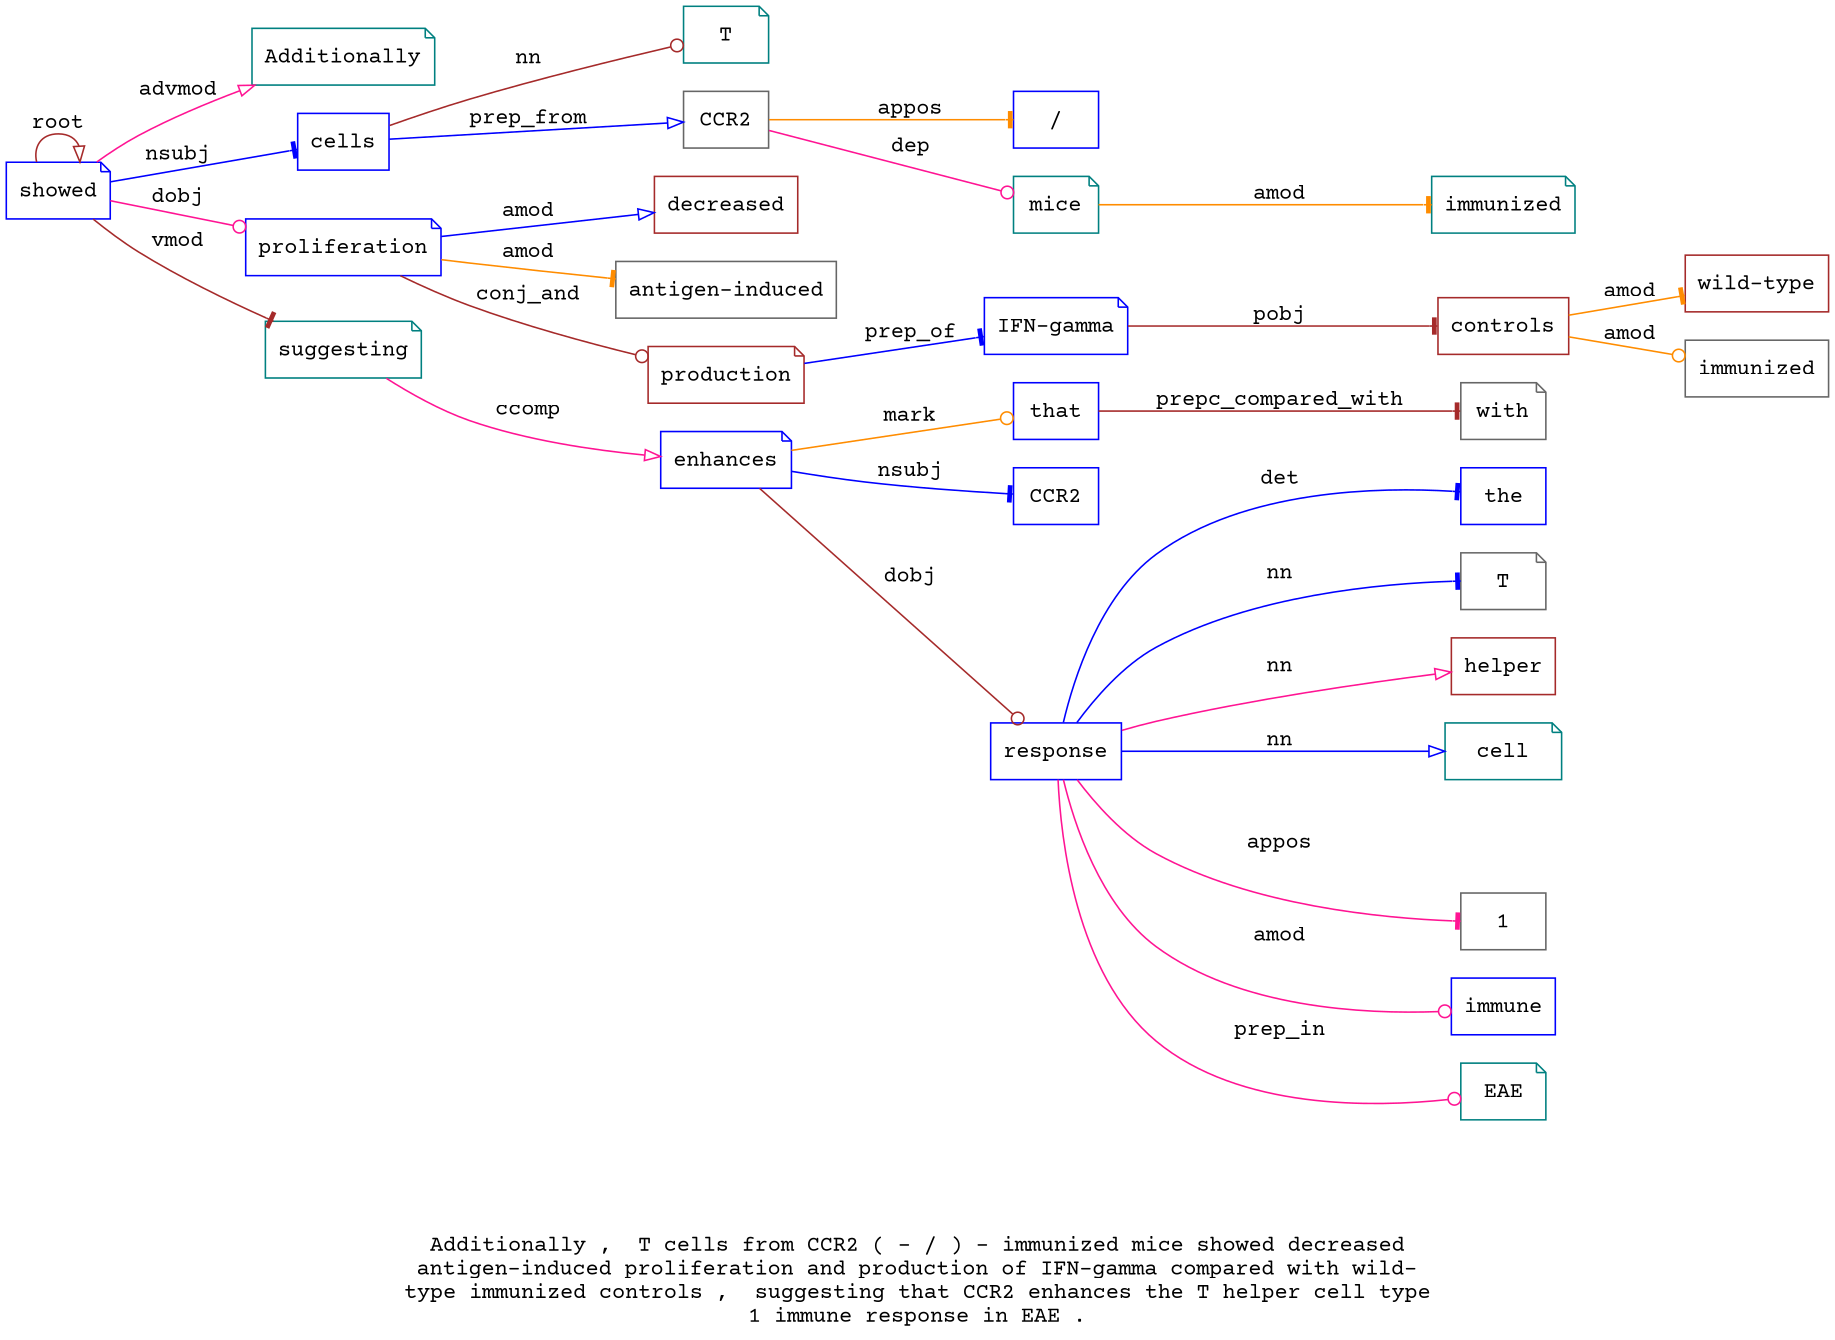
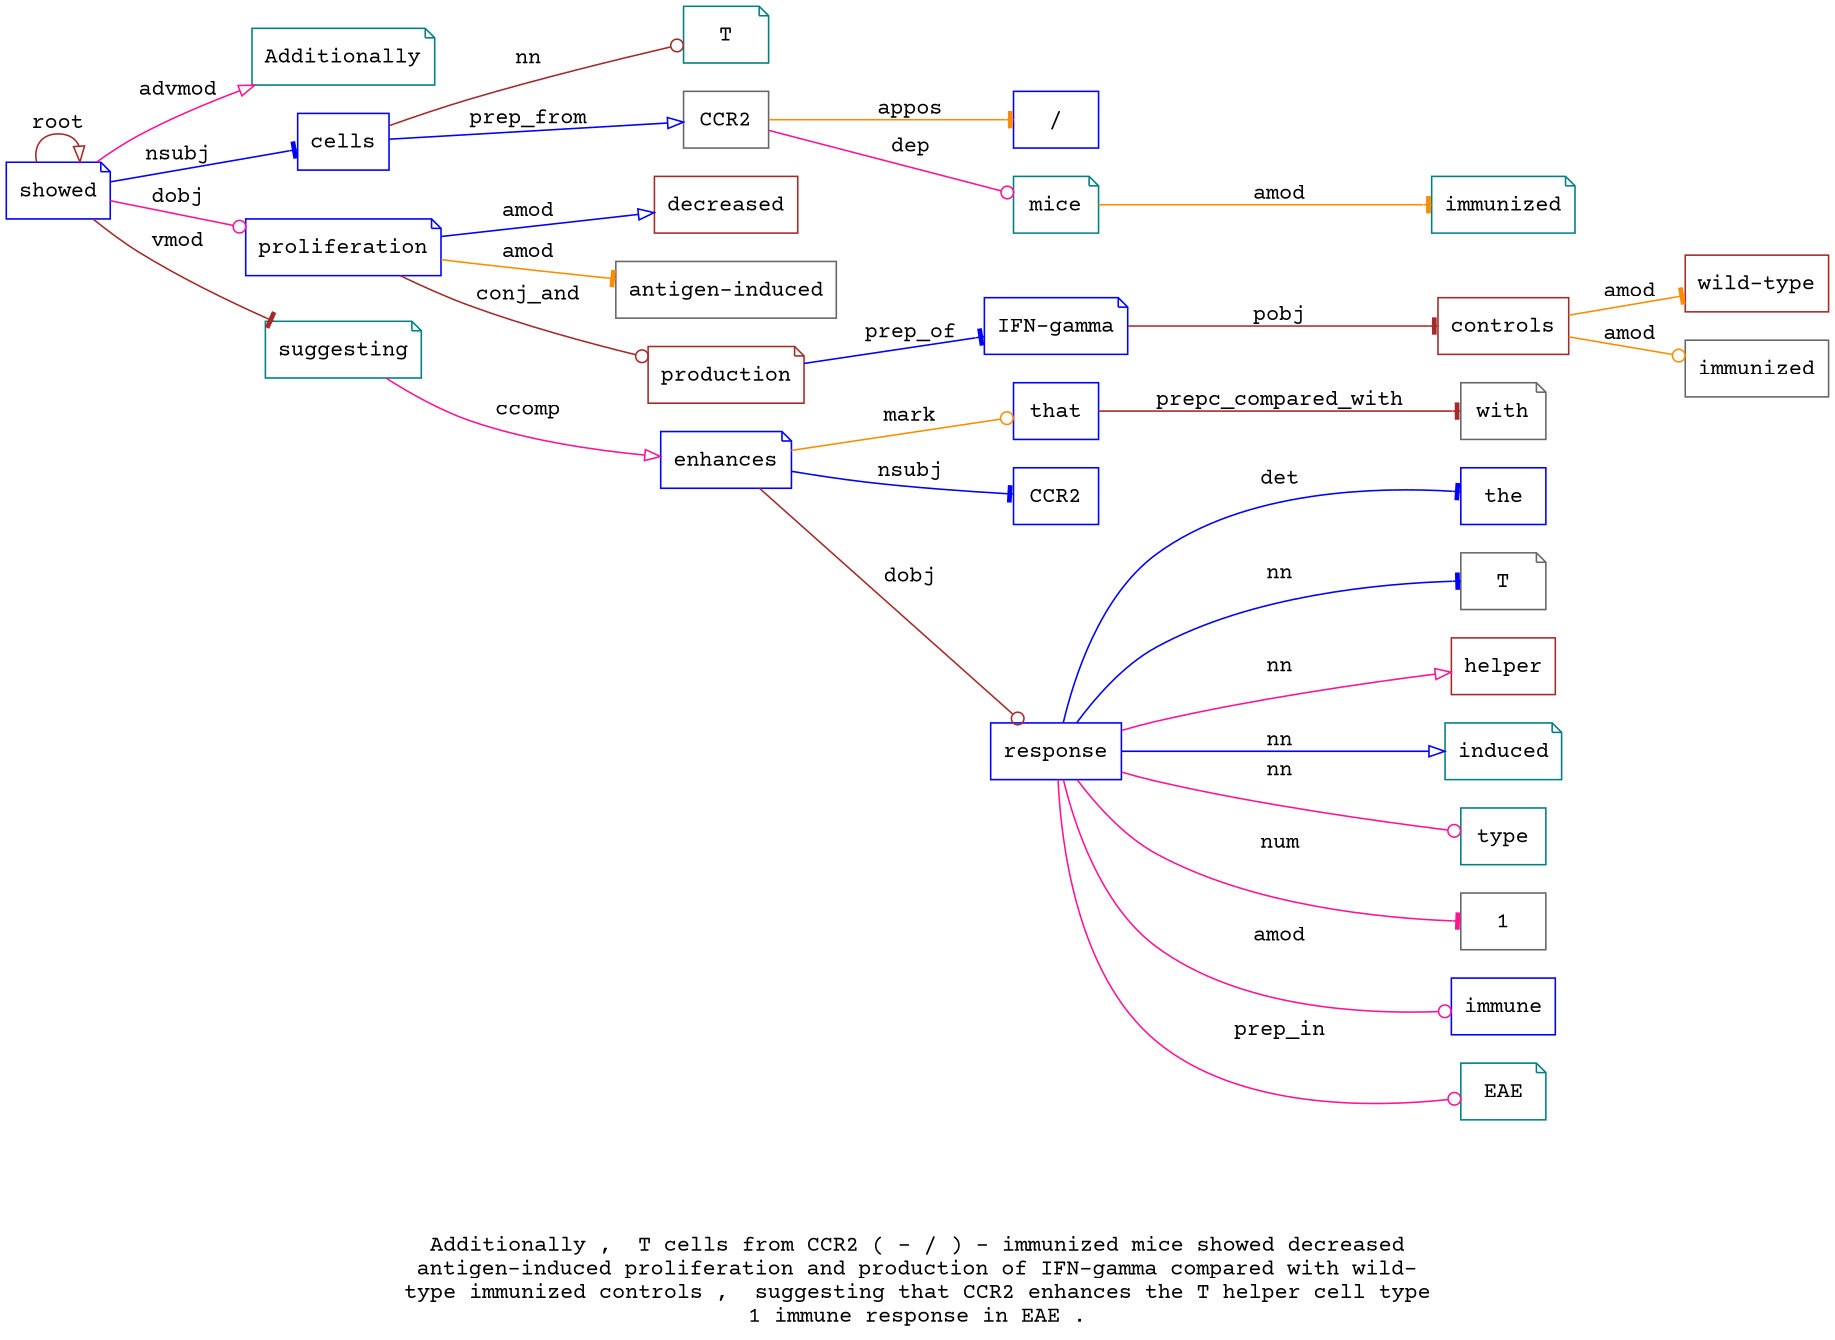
node "cell": label "cell" -> "induced"
node "type": added
edge "response" -> "1": label "appos" -> "num"
